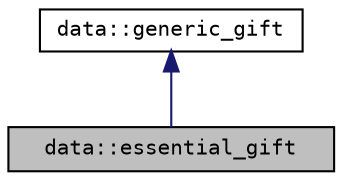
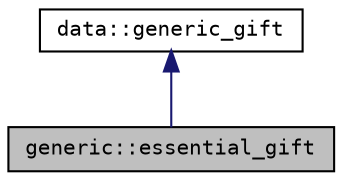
node "data::essential_gift": label "data::essential_gift" -> "generic::essential_gift"
